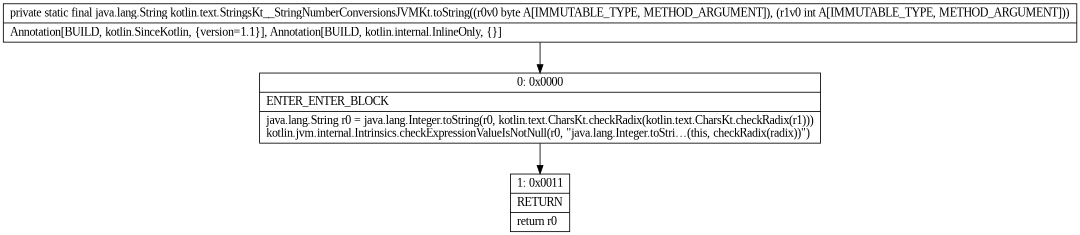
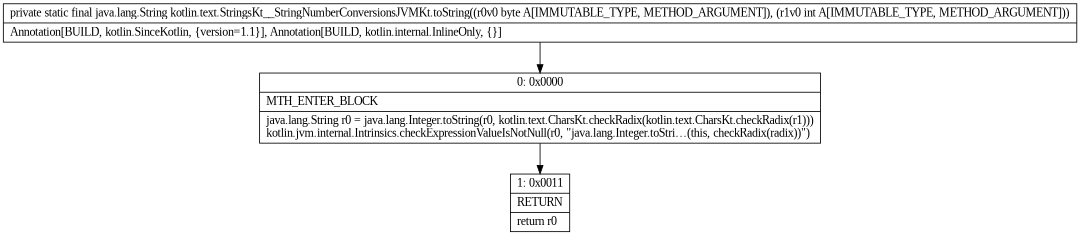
node "0: 0x0000": text "ENTER_ENTER_BLOCK" -> "MTH_ENTER_BLOCK"
